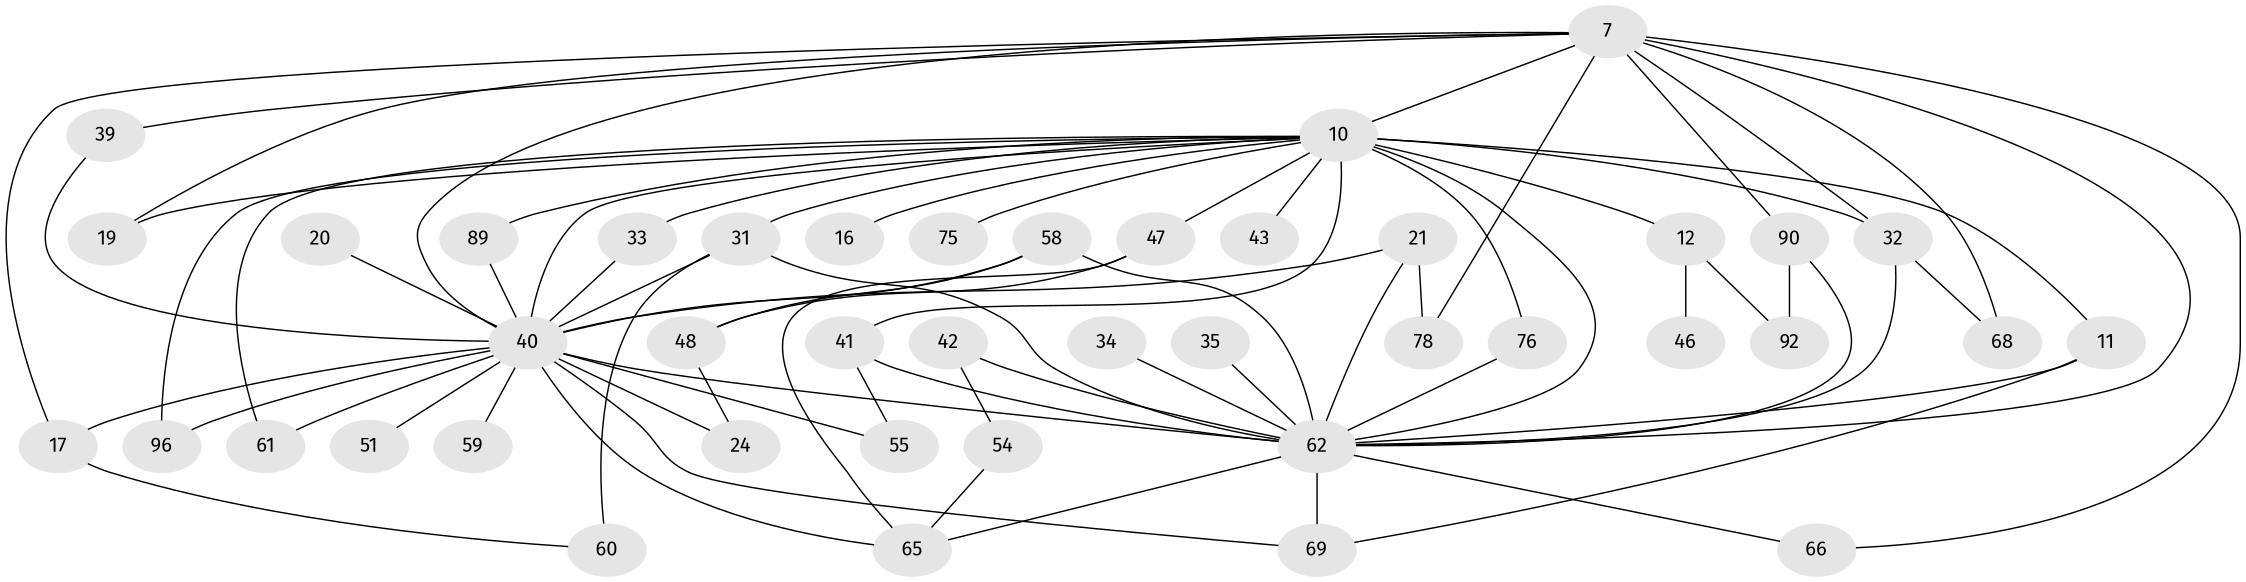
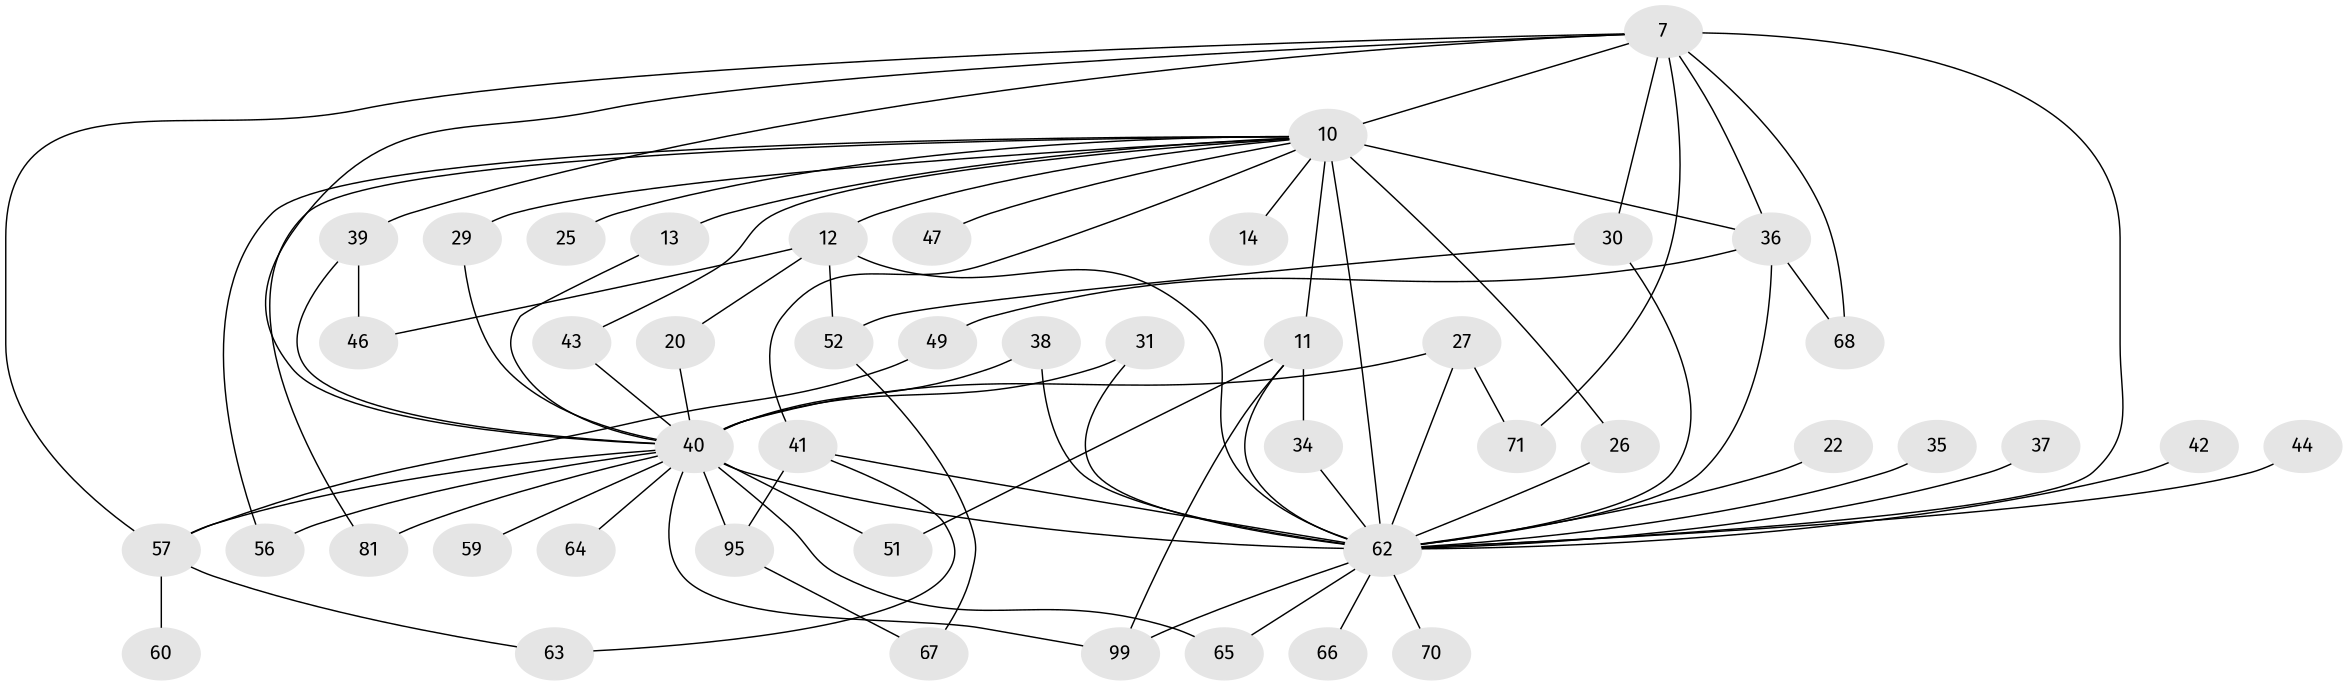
edge "10" -- "31": removed
edge "10" -- "40": now "43" -- "40"
edge "7" -- "66": removed
node "19": removed
node "89": label "89" -> "29"
node "33": label "33" -> "13"
node "16": label "16" -> "14"
node "75": label "75" -> "25"
node "58": label "58" -> "38"
node "21": label "21" -> "27"
node "90": label "90" -> "30"
node "32": label "32" -> "36"
edge "39" -- "46": added
edge "12" -- "20": added
edge "12" -- "62": added
edge "47" -- "65": removed
node "48": removed
node "49": added
node "78": label "78" -> "71"
node "76": label "76" -> "26"
node "92": label "92" -> "52"
edge "31" -- "60": removed
edge "11" -- "34": added
node "17": label "17" -> "57"
node "96": label "96" -> "56"
node "61": label "61" -> "81"
node "24": label "24" -> "64"
node "55": label "55" -> "95"
node "54": removed
edge "11" -- "51": added
node "22": added
node "37": added
node "44": added
node "69": label "69" -> "99"
node "63": added
node "67": added
node "70": added
